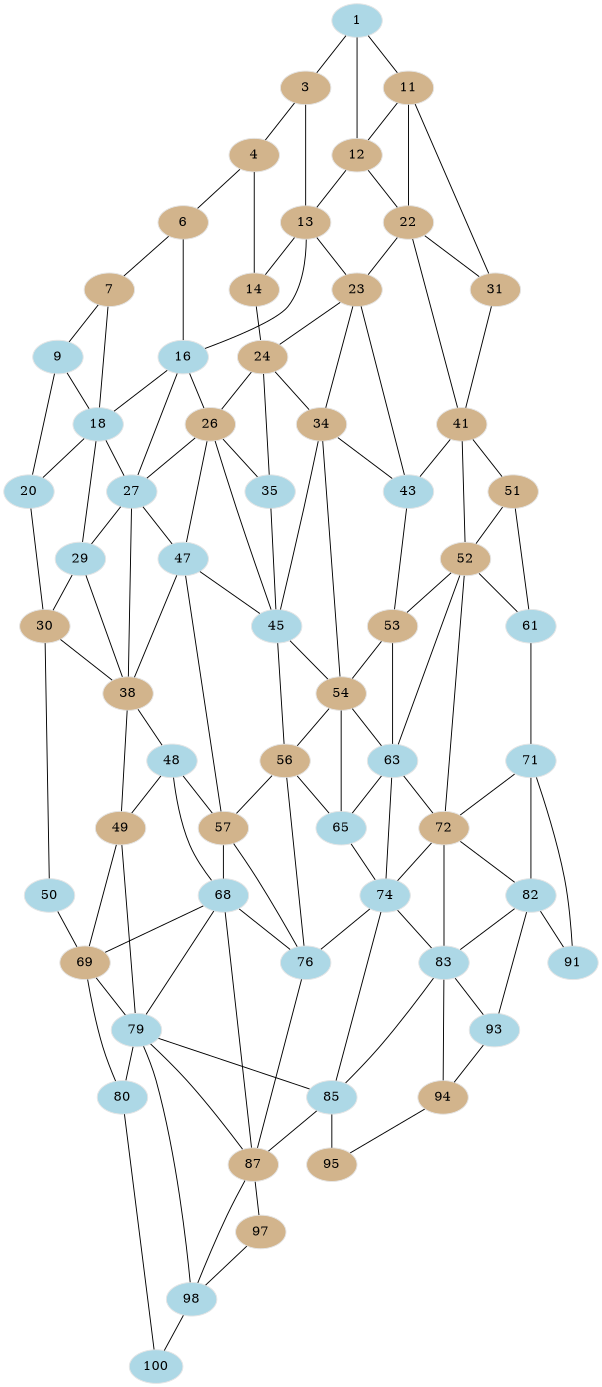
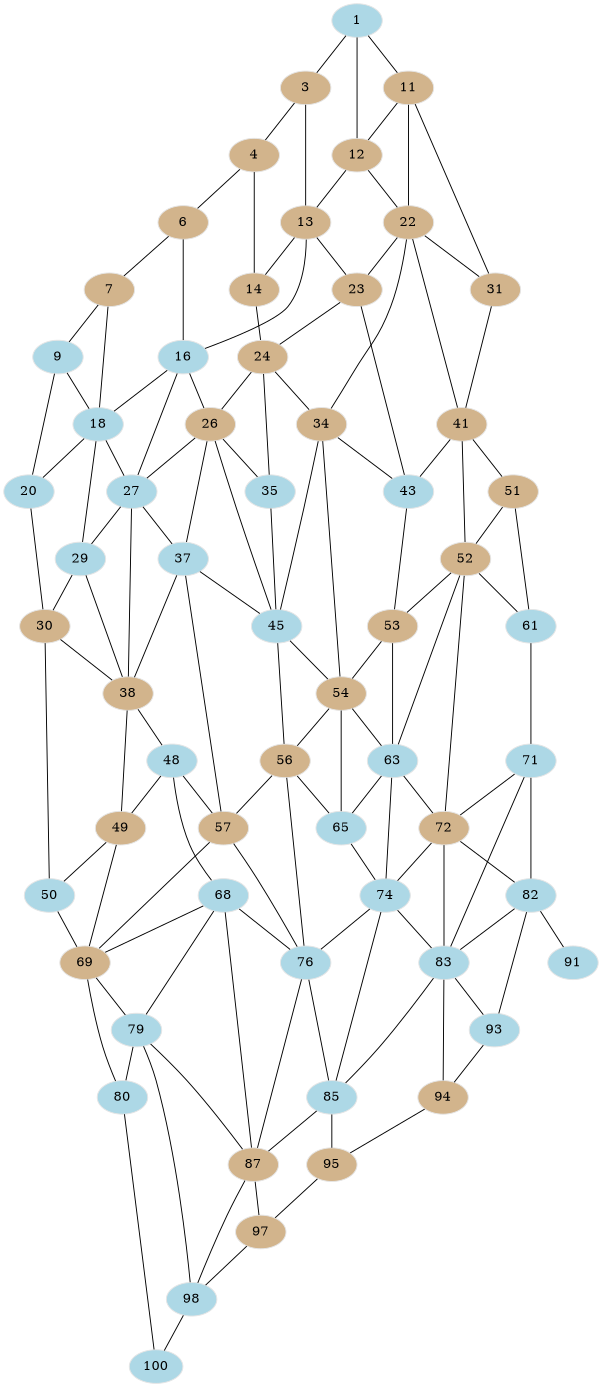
edge "23" -- "34": now "22" -- "34"
node "47": label "47" -> "37"
edge "71" -- "91": now "71" -- "83"
edge "57" -- "68": now "57" -- "69"
edge "49" -- "79": now "49" -- "50"
edge "79" -- "85": now "76" -- "85"
edge "95" -- "97": added
